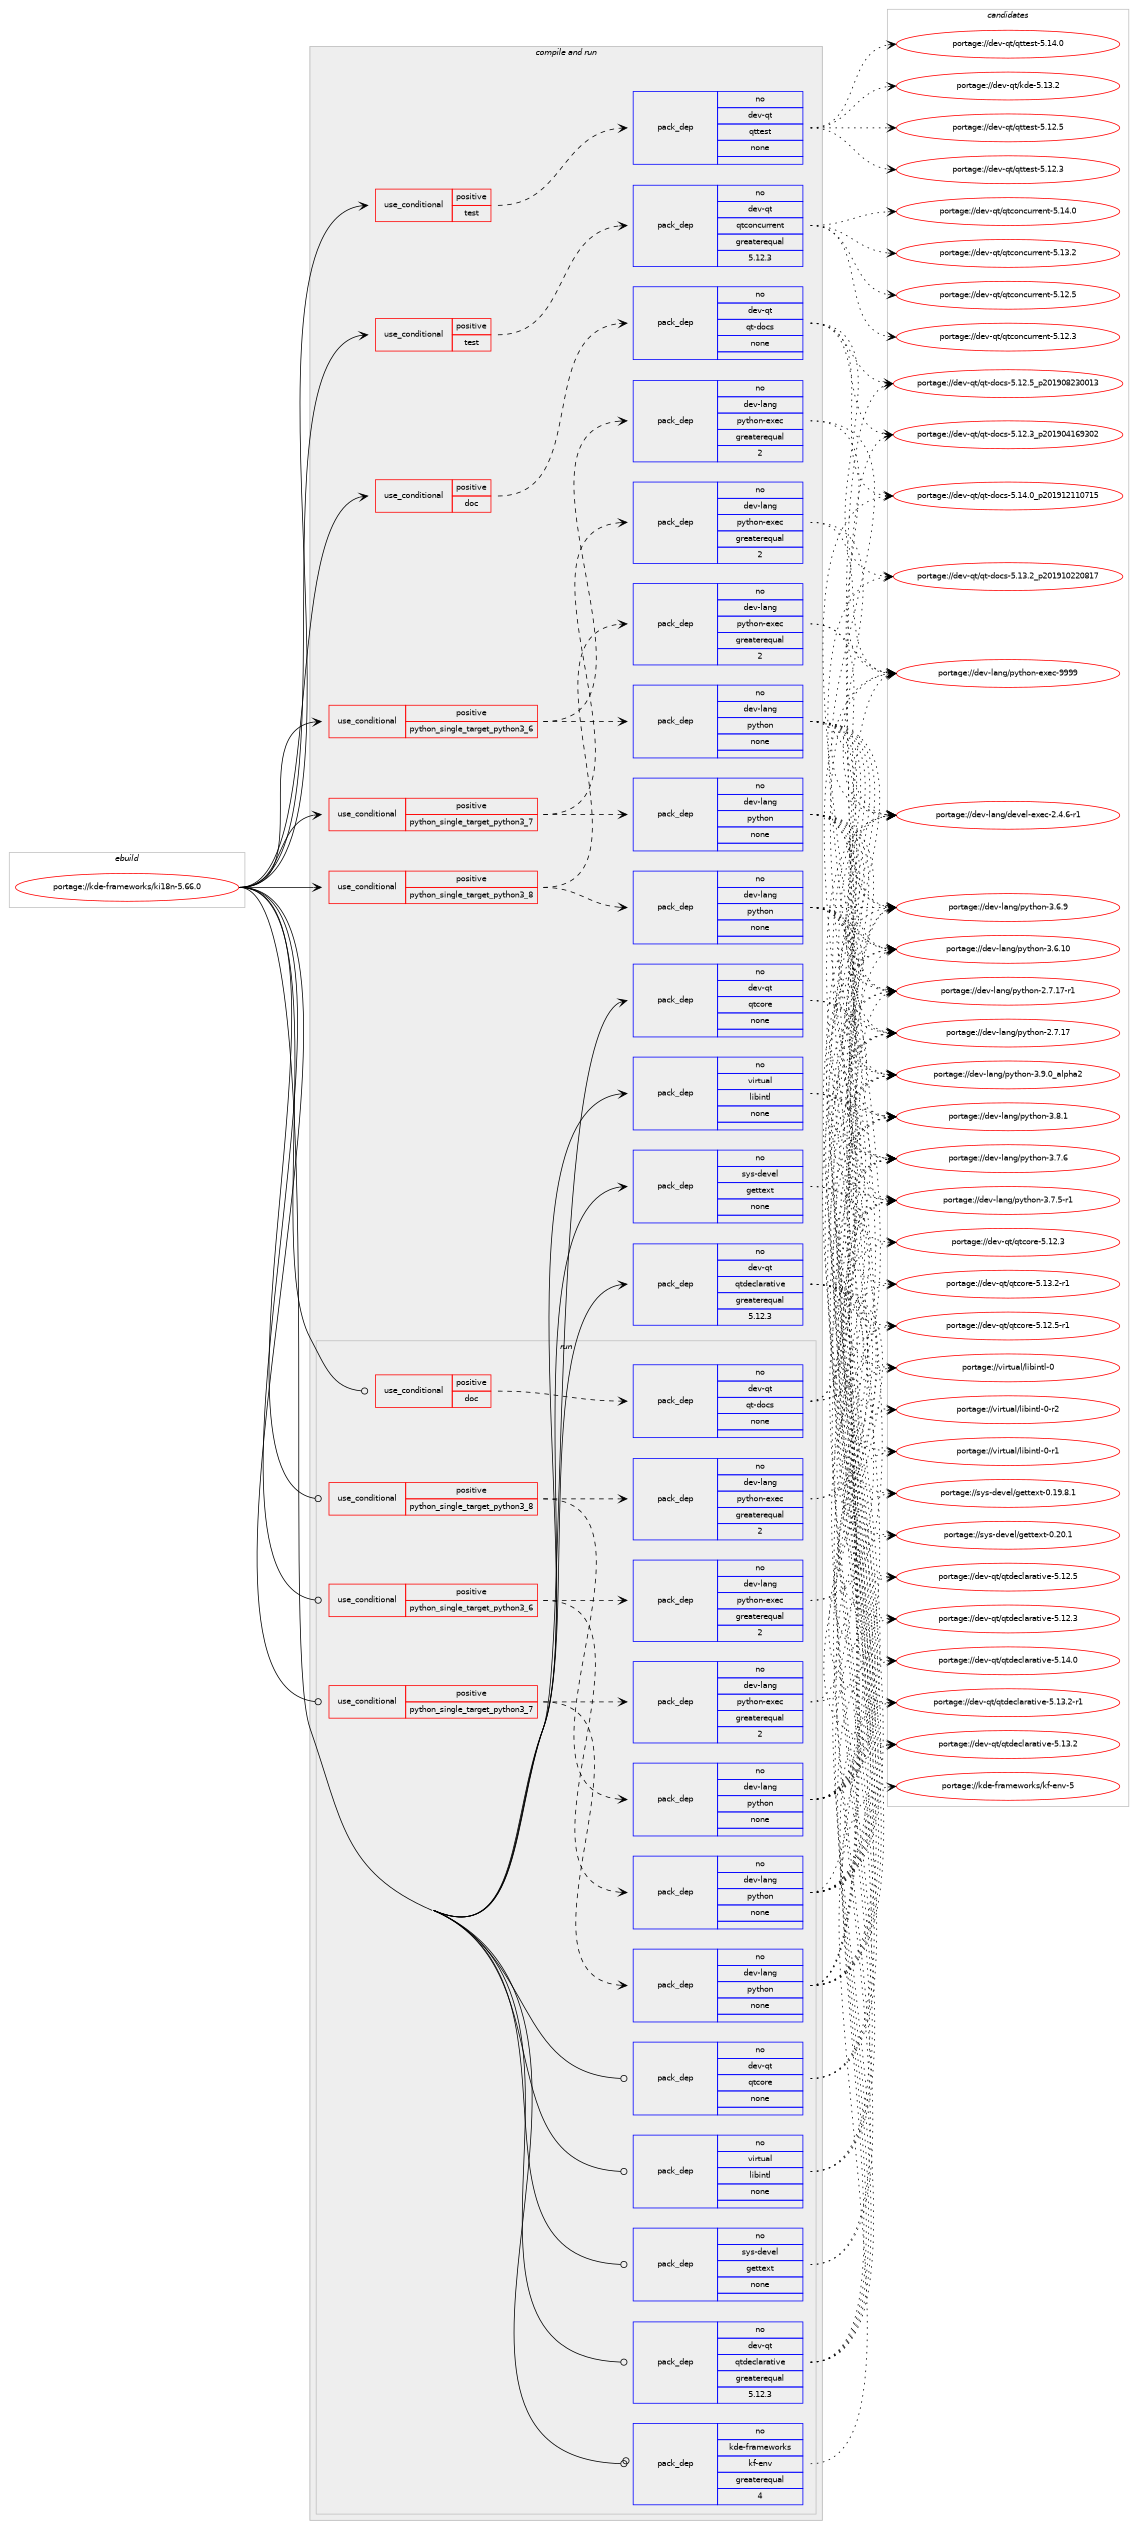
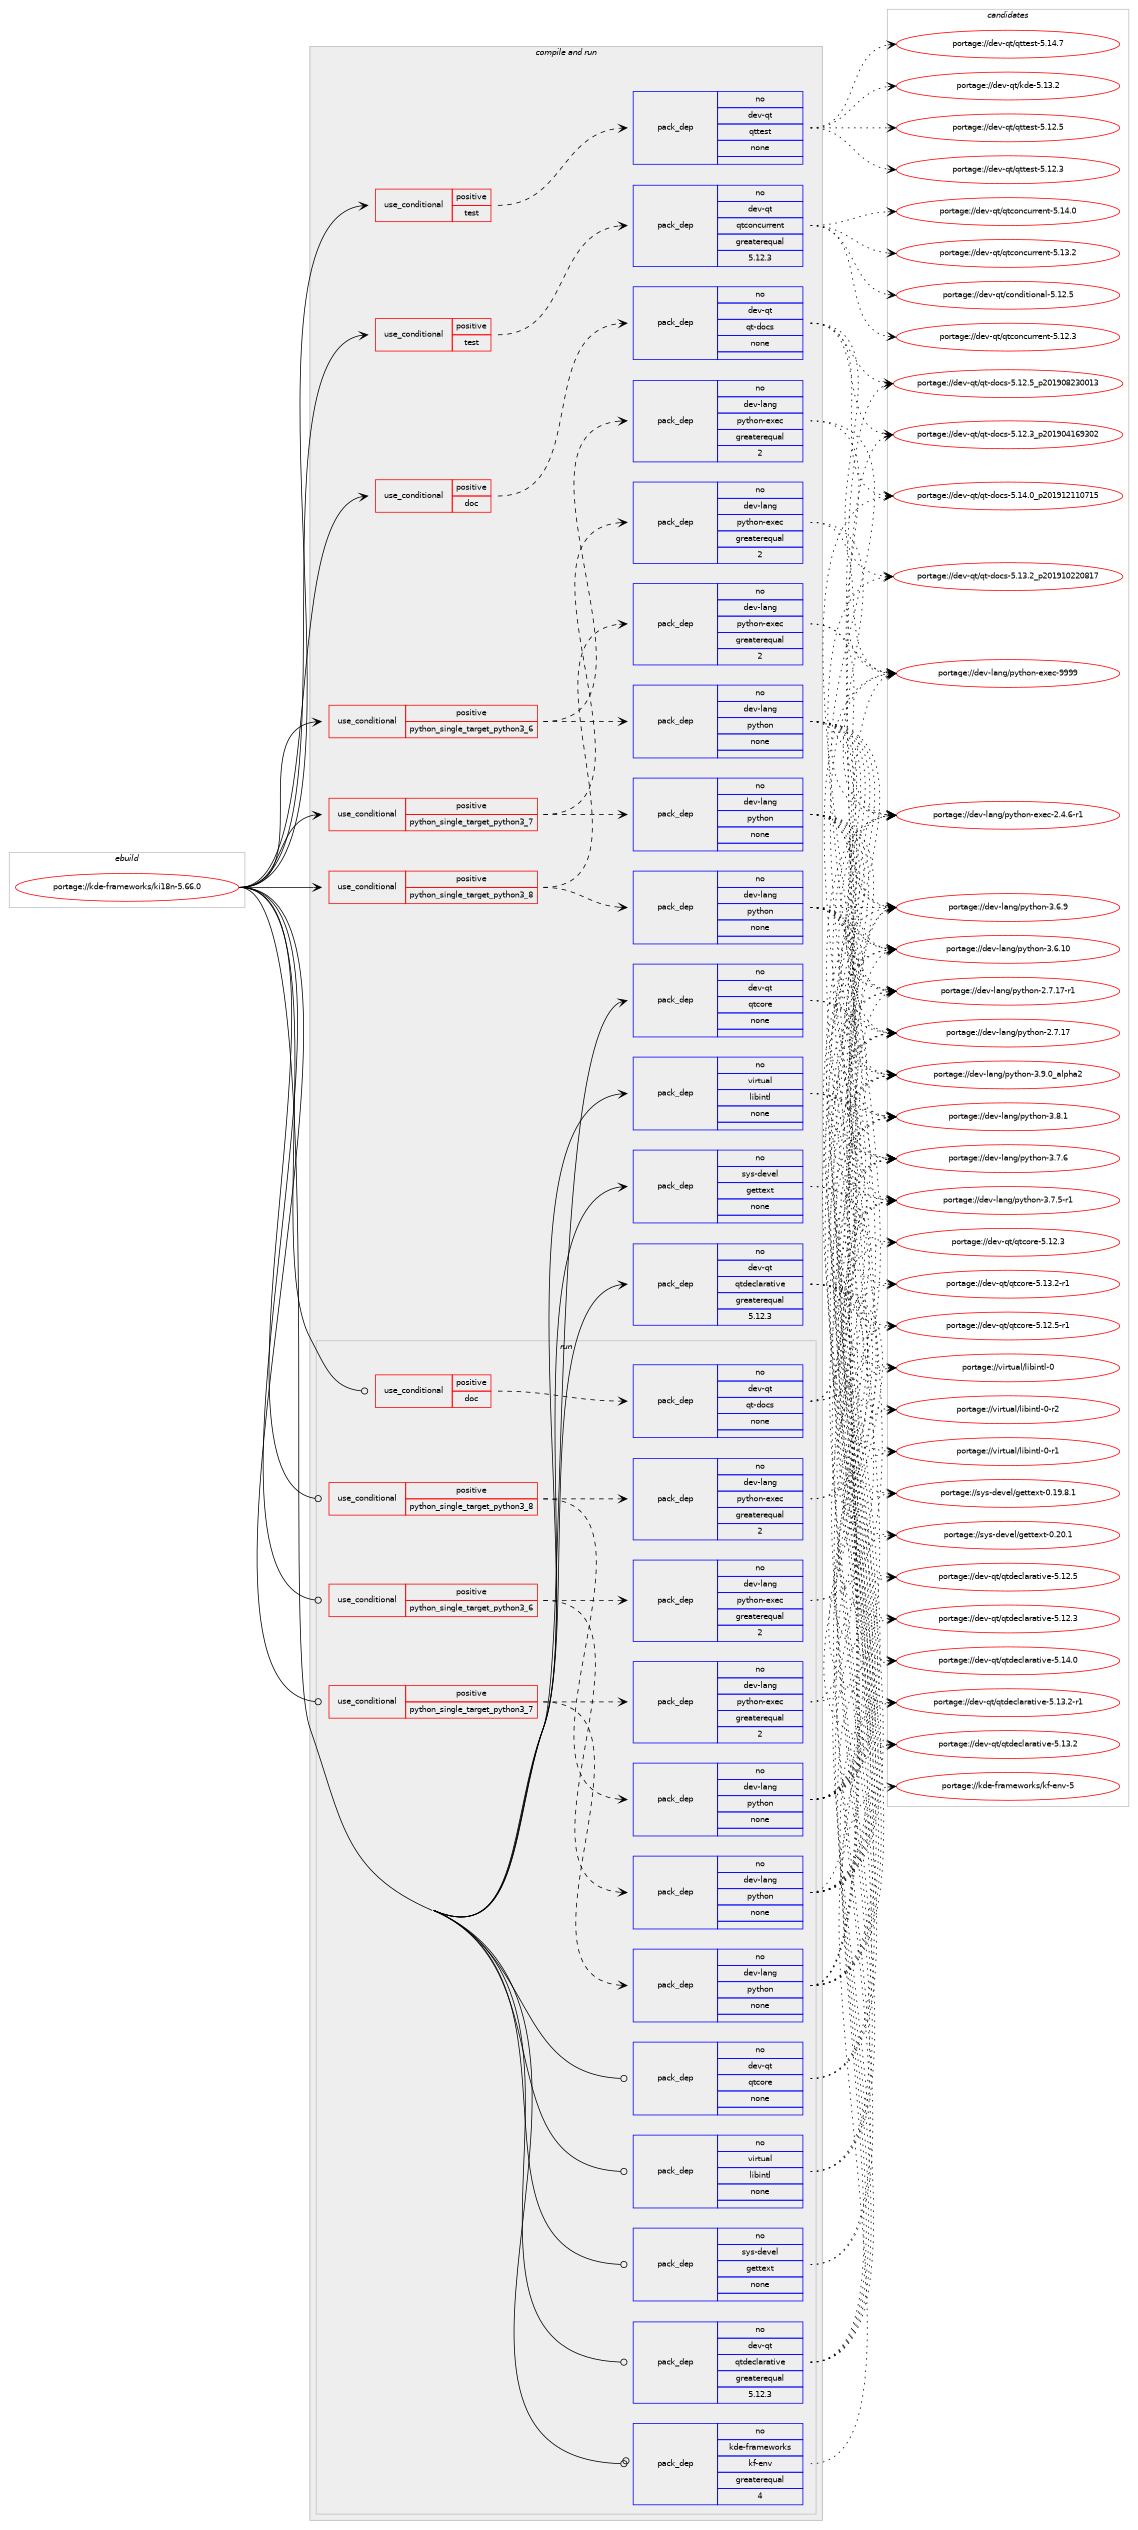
node "portage://dev-qt/qttest-5.14.0": label "portage://dev-qt/qttest-5.14.0" -> "portage://dev-qt/qttest-5.14.7"
node "portage://dev-qt/qtconcurrent-5.12.5": label "portage://dev-qt/qtconcurrent-5.12.5" -> "portage://dev-qt/conditional-5.12.5"
node "portage://dev-lang/devel-exec-2.4.6-r1": label "portage://dev-lang/devel-exec-2.4.6-r1" -> "portage://dev-lang/python-exec-2.4.6-r1"
